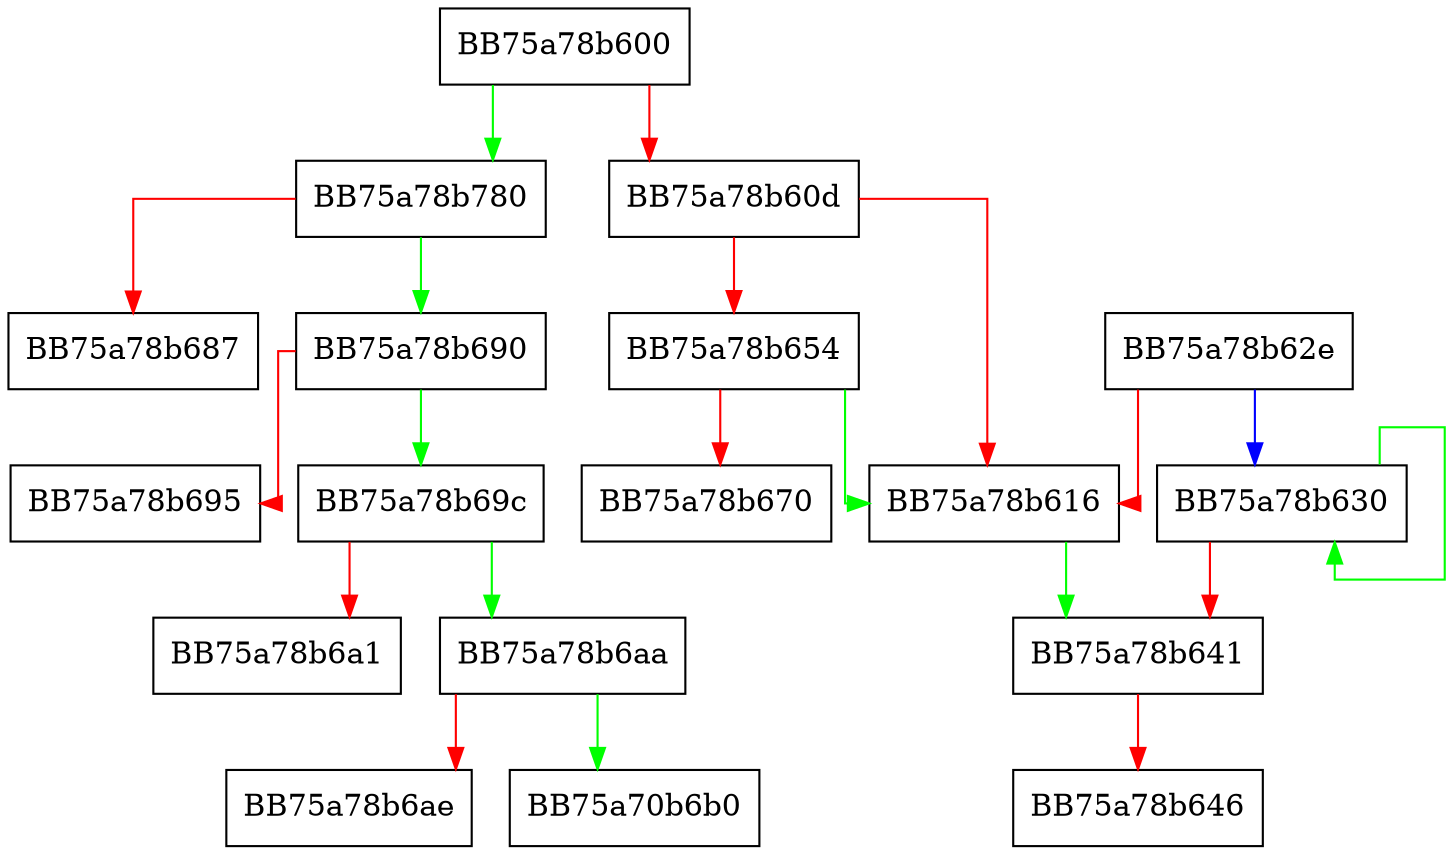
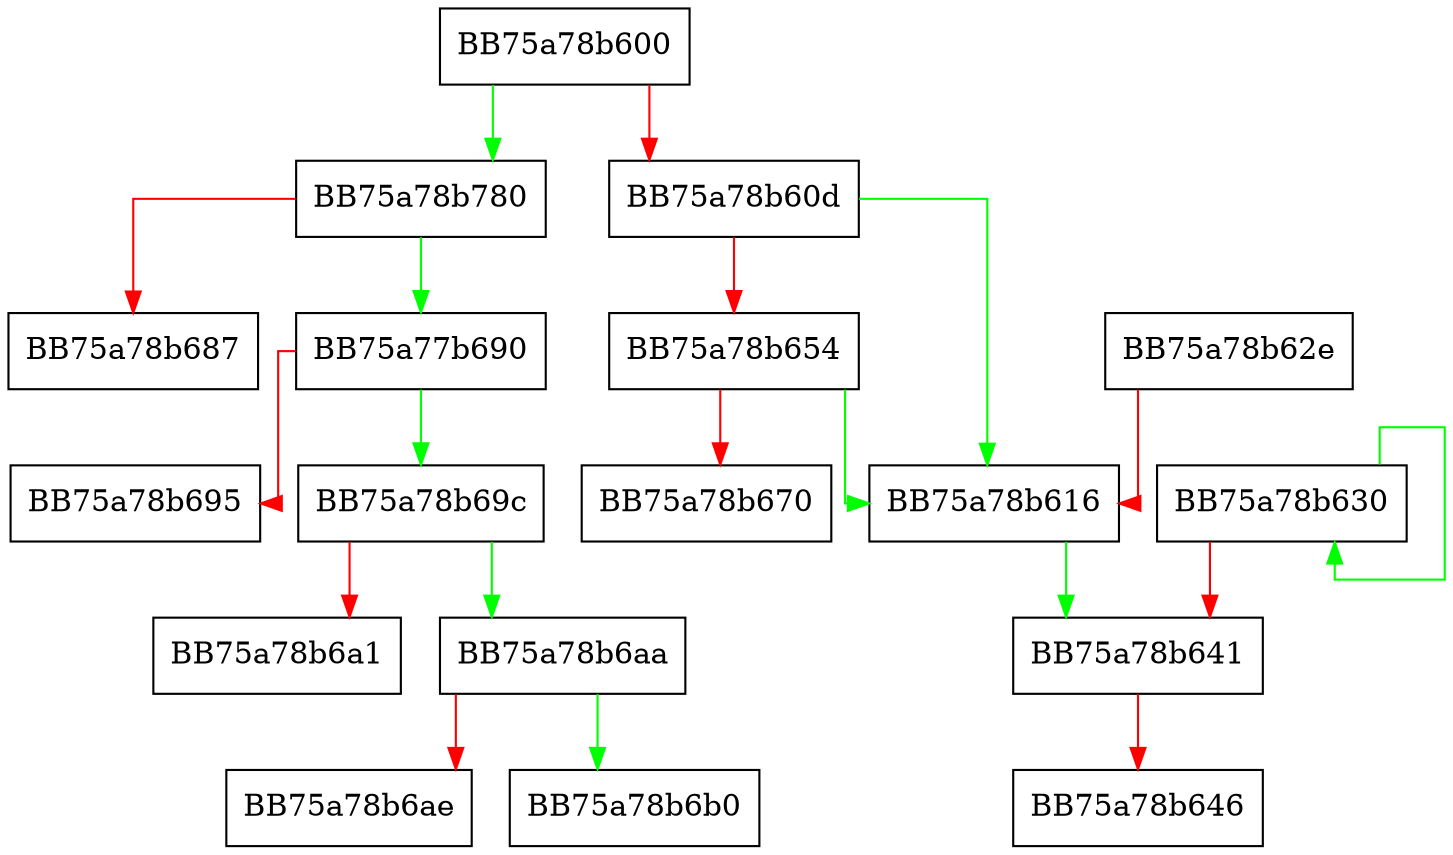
edge "BB75a78b60d" -> "BB75a78b616": color red -> green
node "BB75a78b690": label "BB75a78b690" -> "BB75a77b690"
edge "BB75a78b62e" -> "BB75a78b630": removed
node "BB75a70b6b0": label "BB75a70b6b0" -> "BB75a78b6b0"
